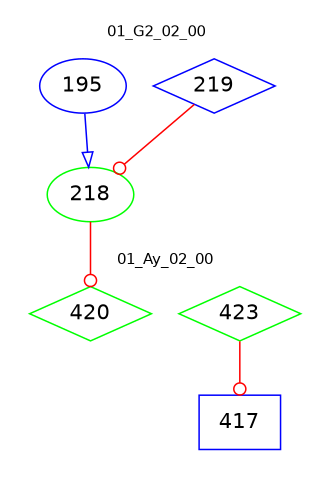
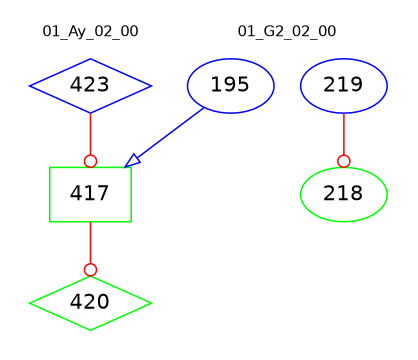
node "219": shape diamond -> ellipse
edge "195" -> "218": now "195" -> "417"
edge "218" -> "420": now "417" -> "420"
node "423": color green -> blue
node "417": color blue -> green
